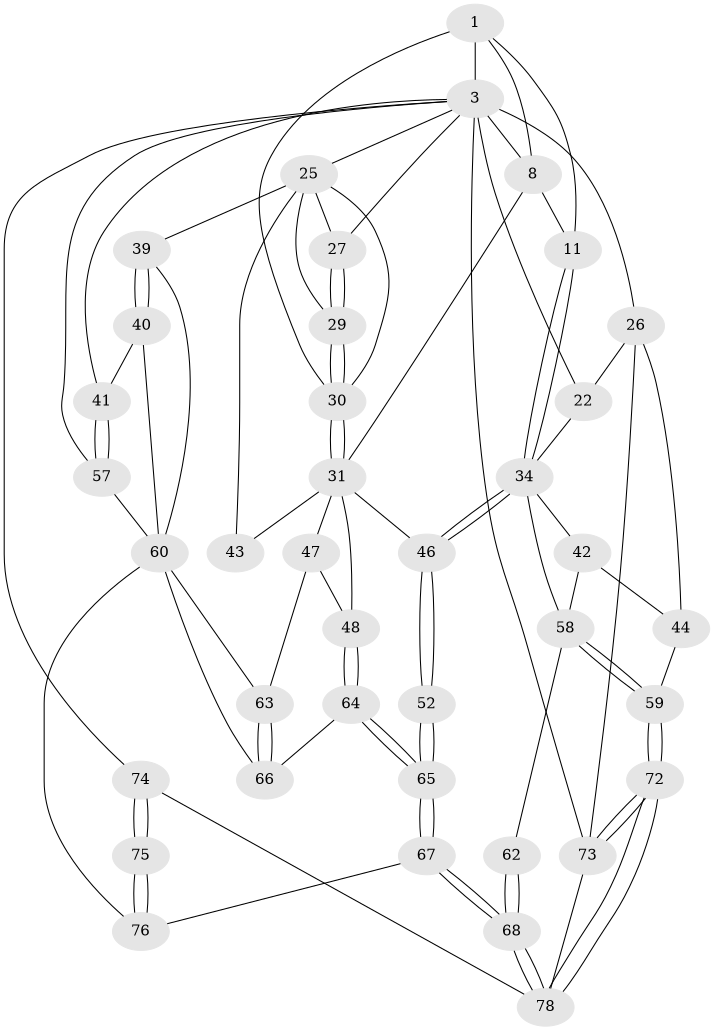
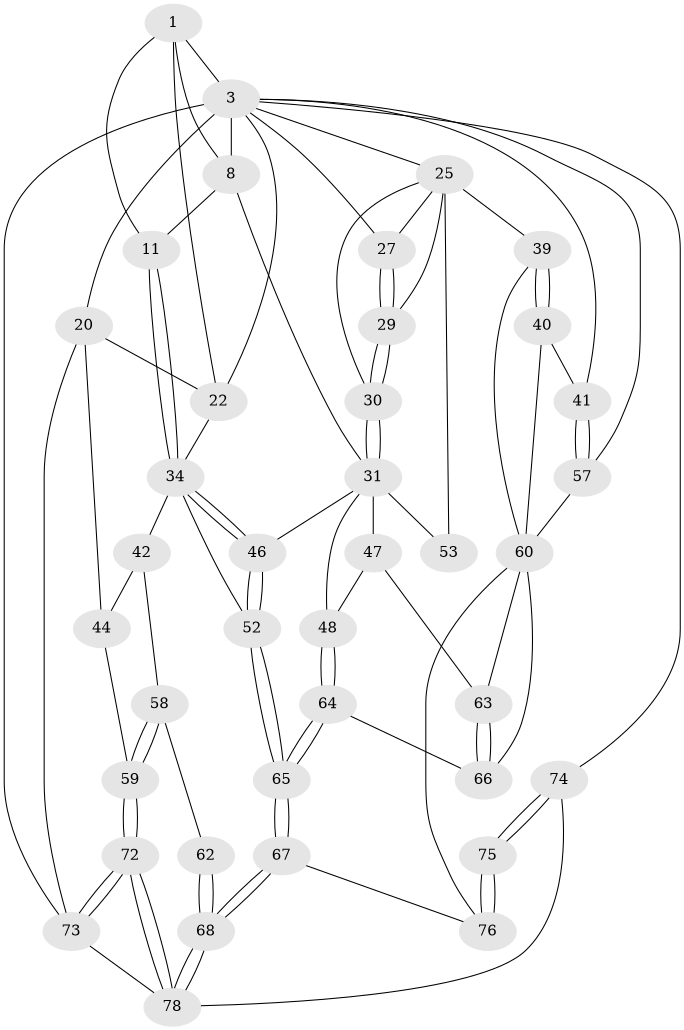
edge "1" -- "30": now "1" -- "22"
node "26": label "26" -> "20"
node "43": label "43" -> "53"
edge "34" -- "58": now "34" -- "52"
